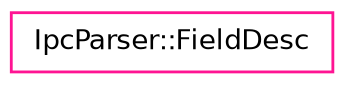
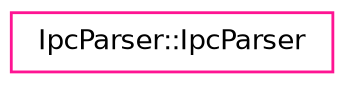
node "IpcParser::FieldDesc": label "IpcParser::FieldDesc" -> "IpcParser::IpcParser"
